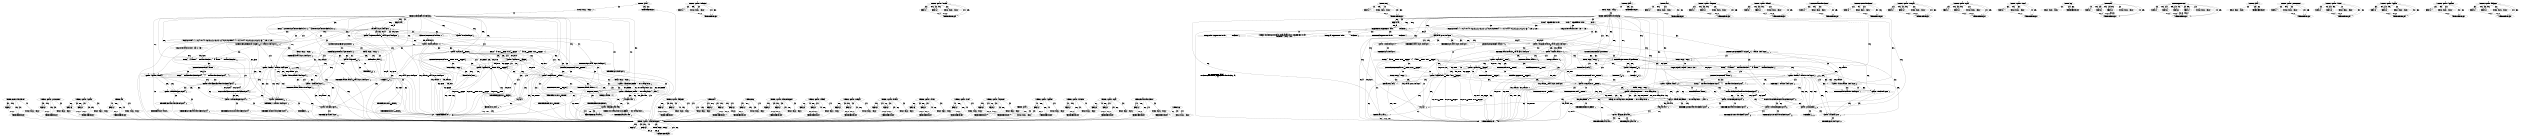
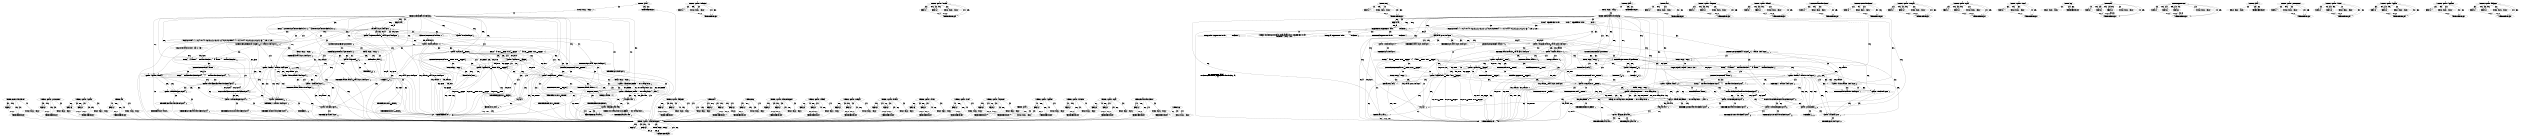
node "(PARAM,p4)": removed
node "<(LOCAL,ssize_t read_size: ssize_t)<SUB>7</SUB>>": removed
